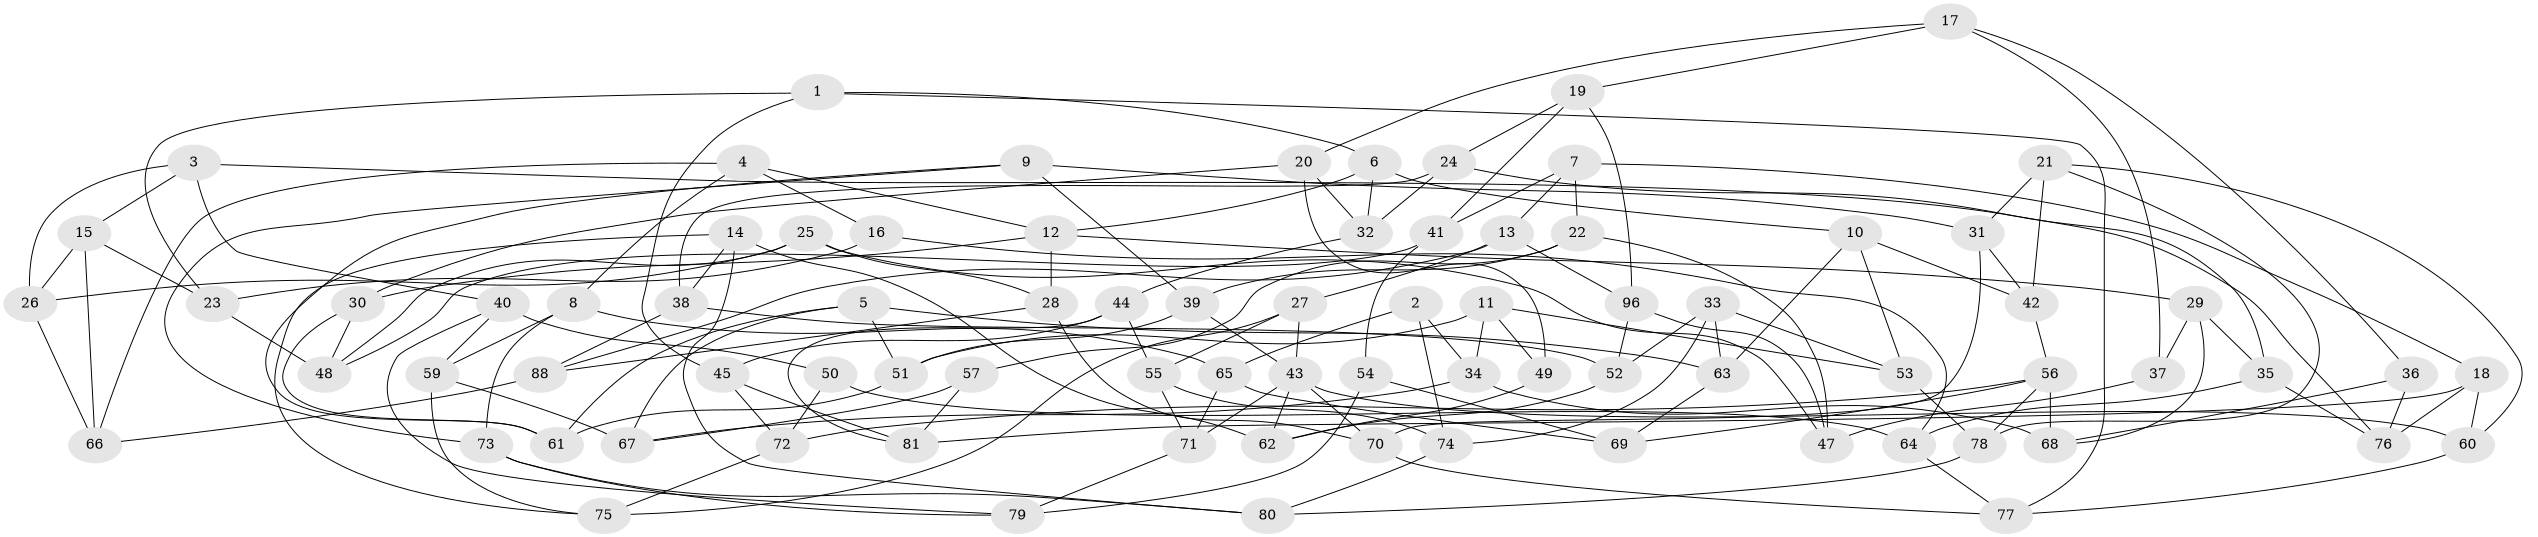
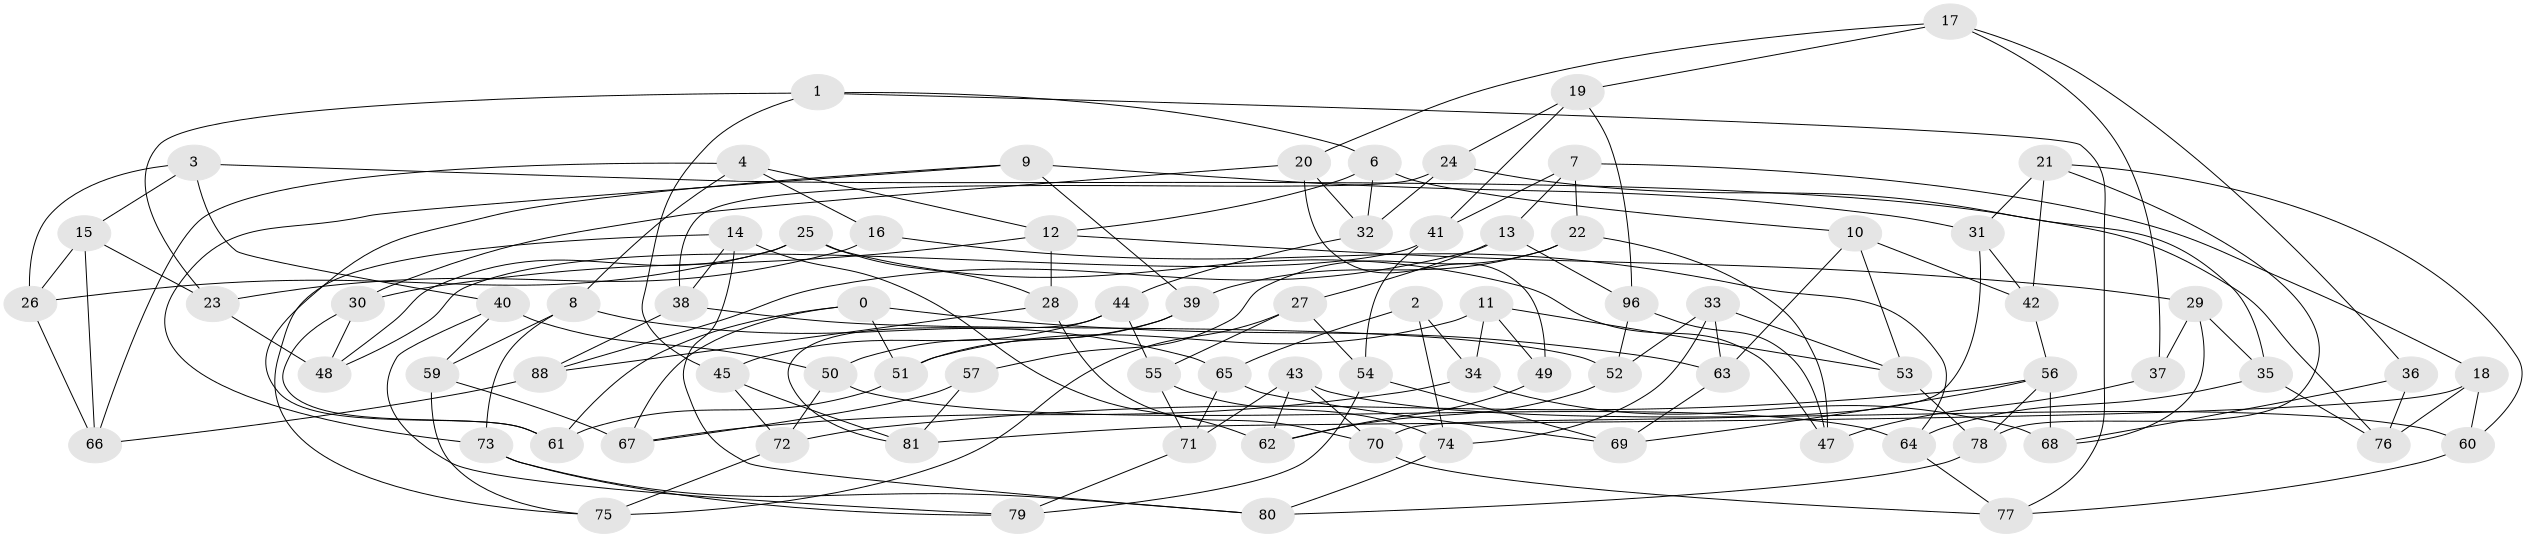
node "5": label "5" -> "0"
edge "27" -- "43": now "27" -- "54"
edge "39" -- "43": now "39" -- "50"
